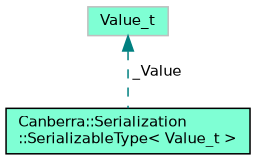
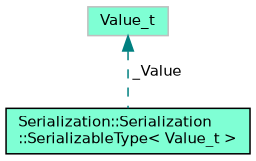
node "Canberra::Serialization ::SerializableType< Value_t >": label "Canberra::Serialization ::SerializableType< Value_t >" -> "Serialization::Serialization ::SerializableType< Value_t >"
